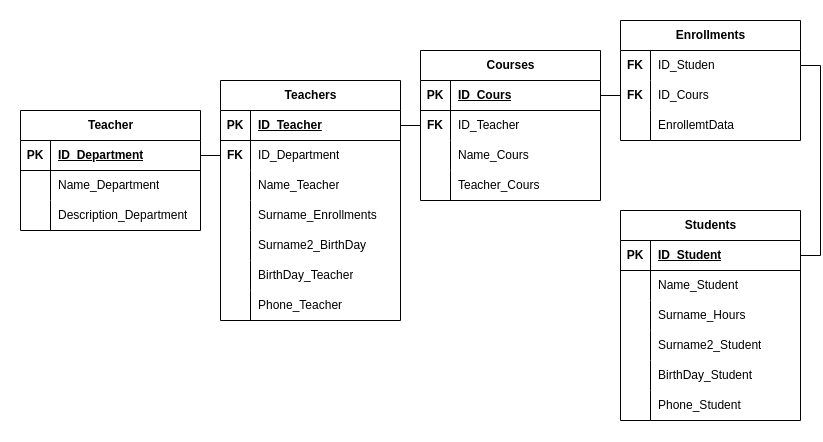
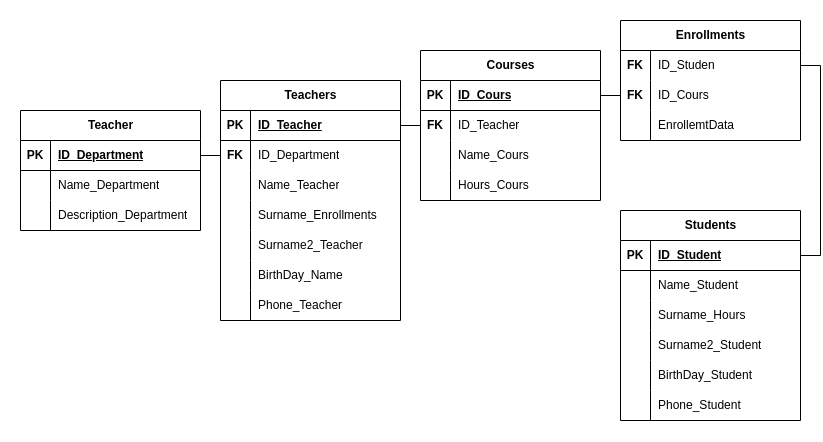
node "Teacher_Cours": label "Teacher_Cours" -> "Hours_Cours"
node "Surname2_BirthDay": label "Surname2_BirthDay" -> "Surname2_Teacher"
node "BirthDay_Teacher": label "BirthDay_Teacher" -> "BirthDay_Name"
